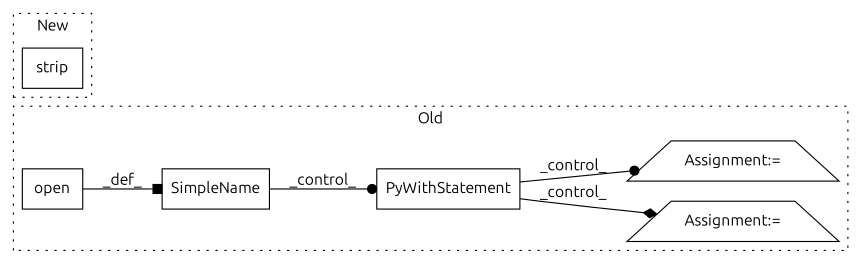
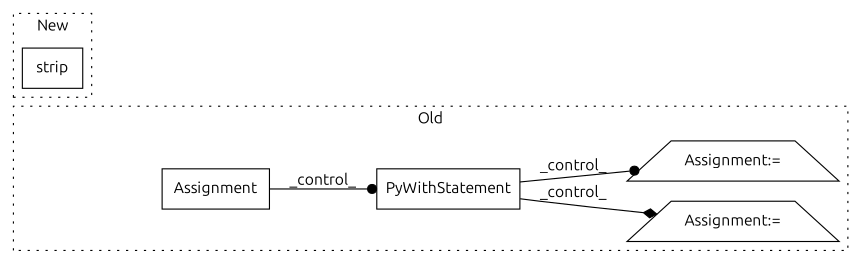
node "open": removed
node "SimpleName": label "SimpleName" -> "Assignment"
